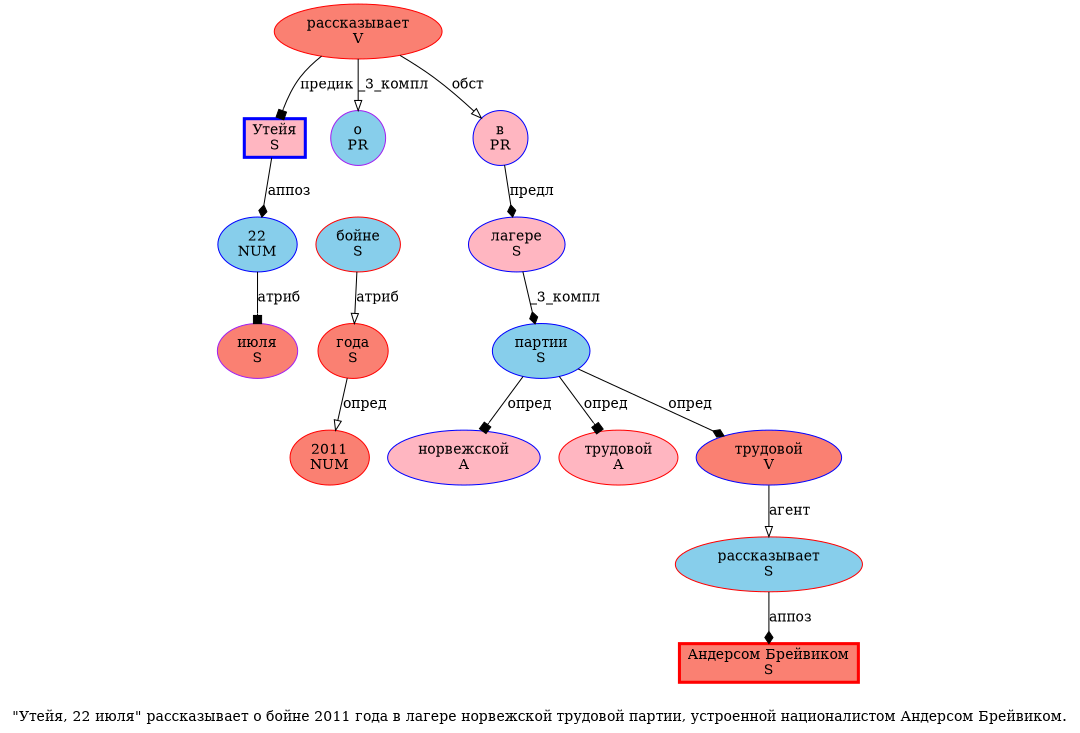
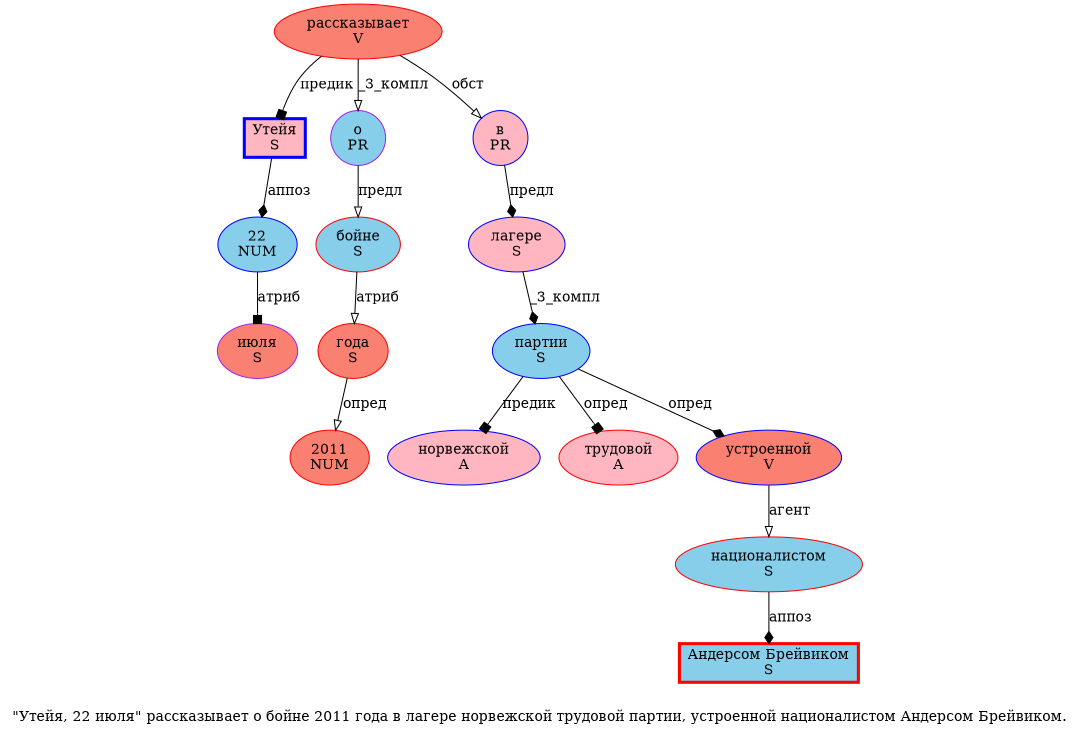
edge "о PR" -> "бойне S": added, label "предл"
edge "партии S" -> "норвежской A": label "опред" -> "предик"
node "трудовой V": label "трудовой V" -> "устроенной V"
node "рассказывает S": label "рассказывает S" -> "националистом S"
node "Андерсом Брейвиком S": fillcolor salmon -> skyblue
